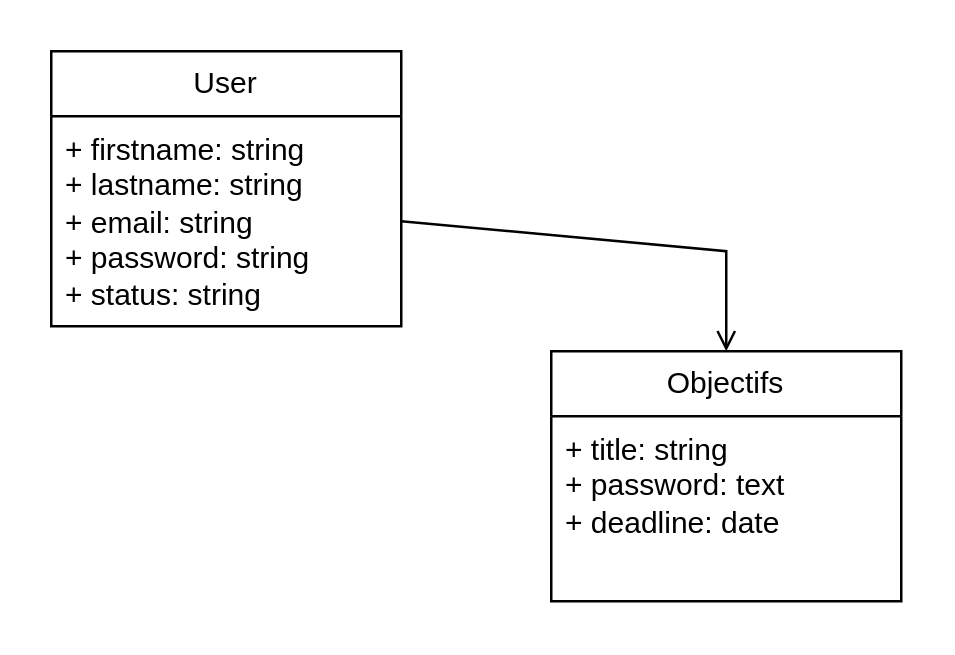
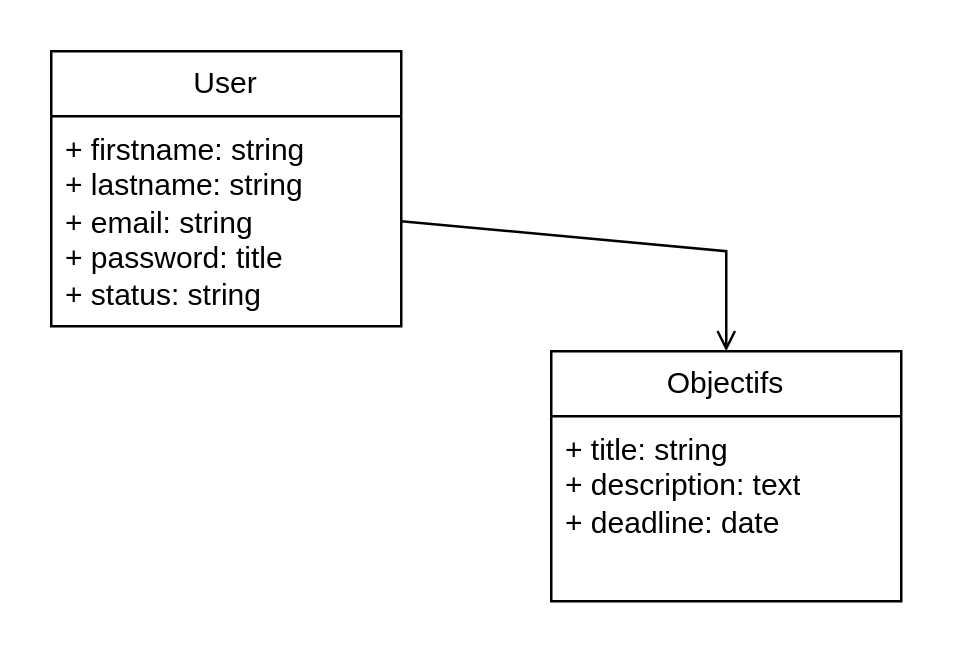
node "+ firstname: string + lastname: string + email: string + password: string + status: string": label "+ firstname: string + lastname: string + email: string + password: string + status: string" -> "+ firstname: string + lastname: string + email: string + password: title + status: string"
node "+ title: string + password: text + deadline: date": label "+ title: string + password: text + deadline: date" -> "+ title: string + description: text + deadline: date"
